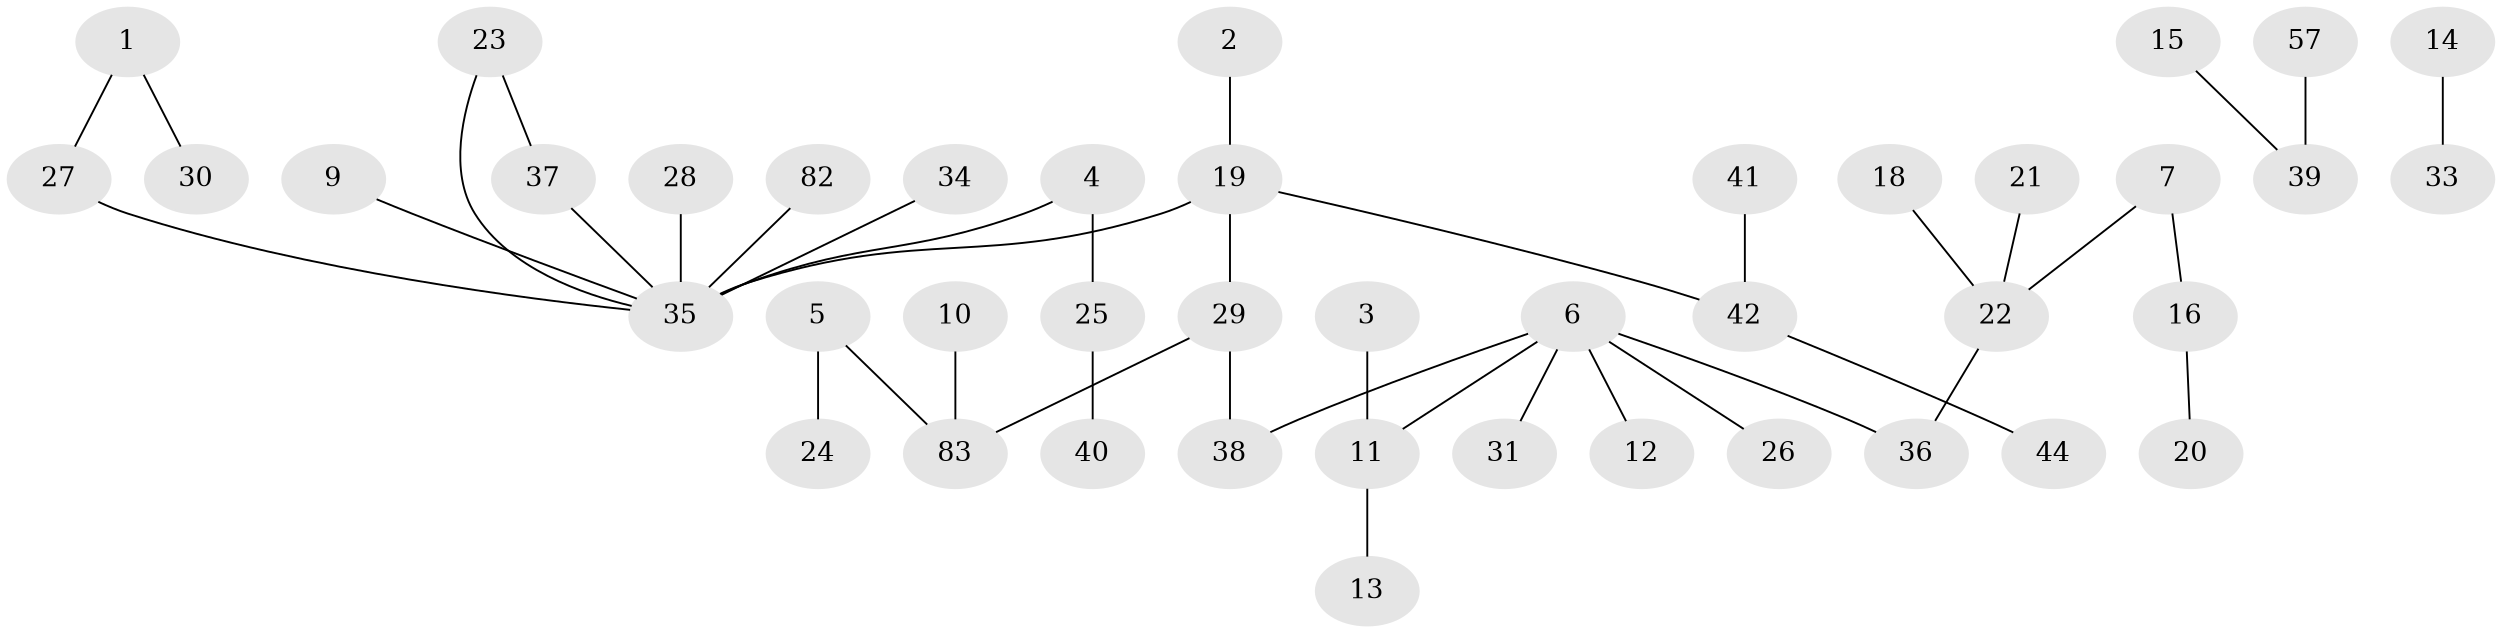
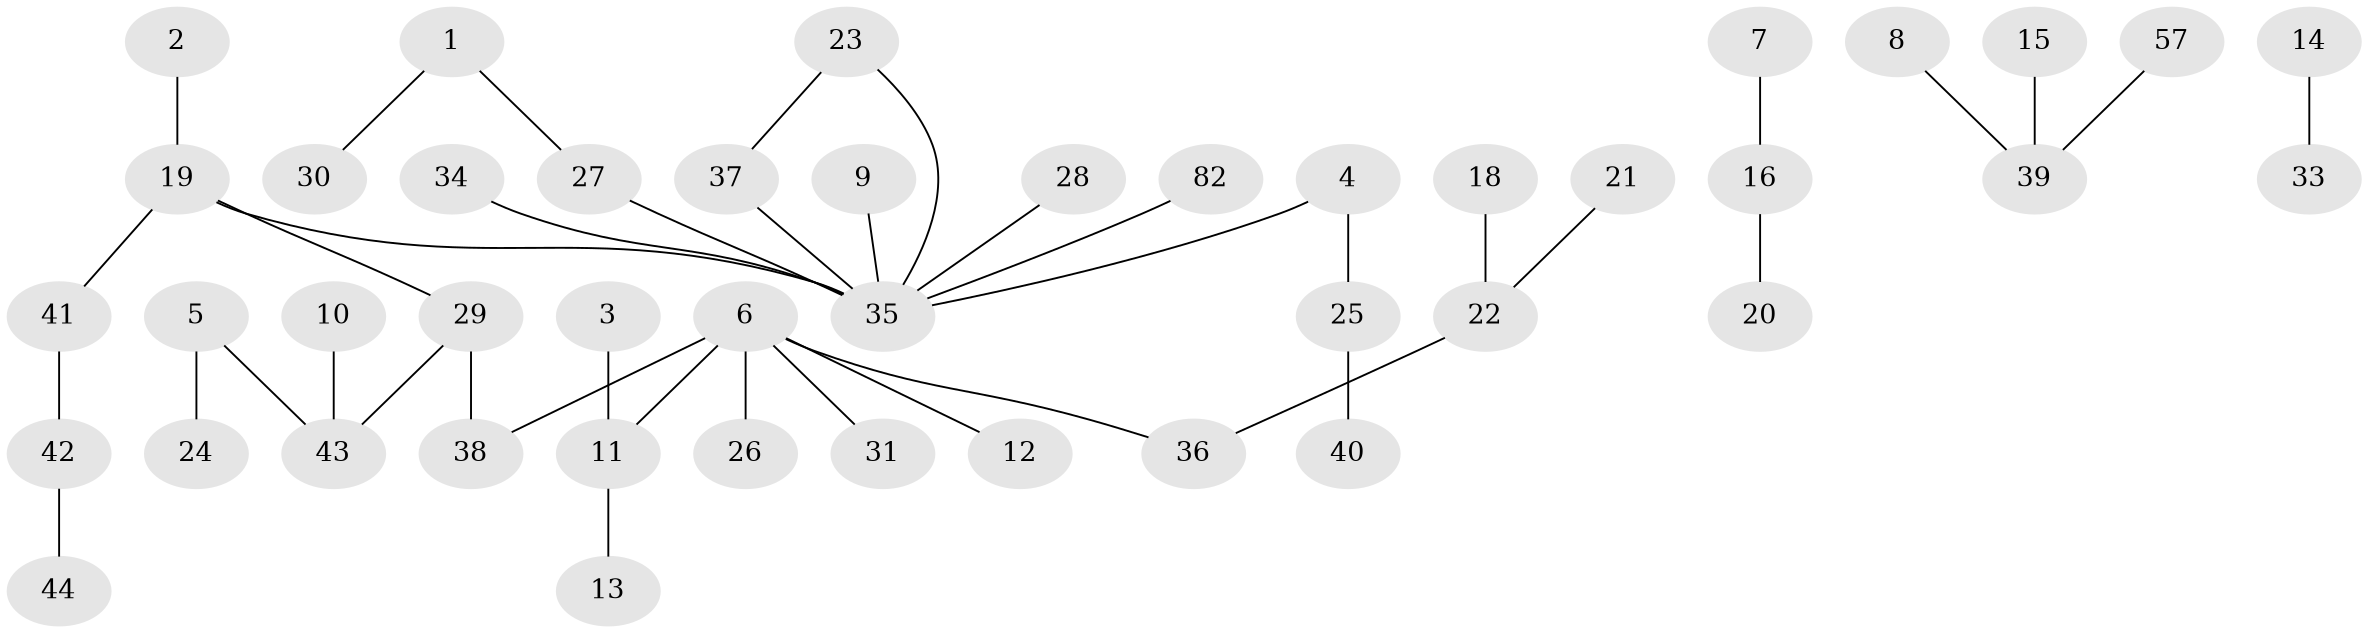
node "8": added
edge "19" -- "42": now "19" -- "41"
edge "7" -- "22": removed
node "83": label "83" -> "43"
